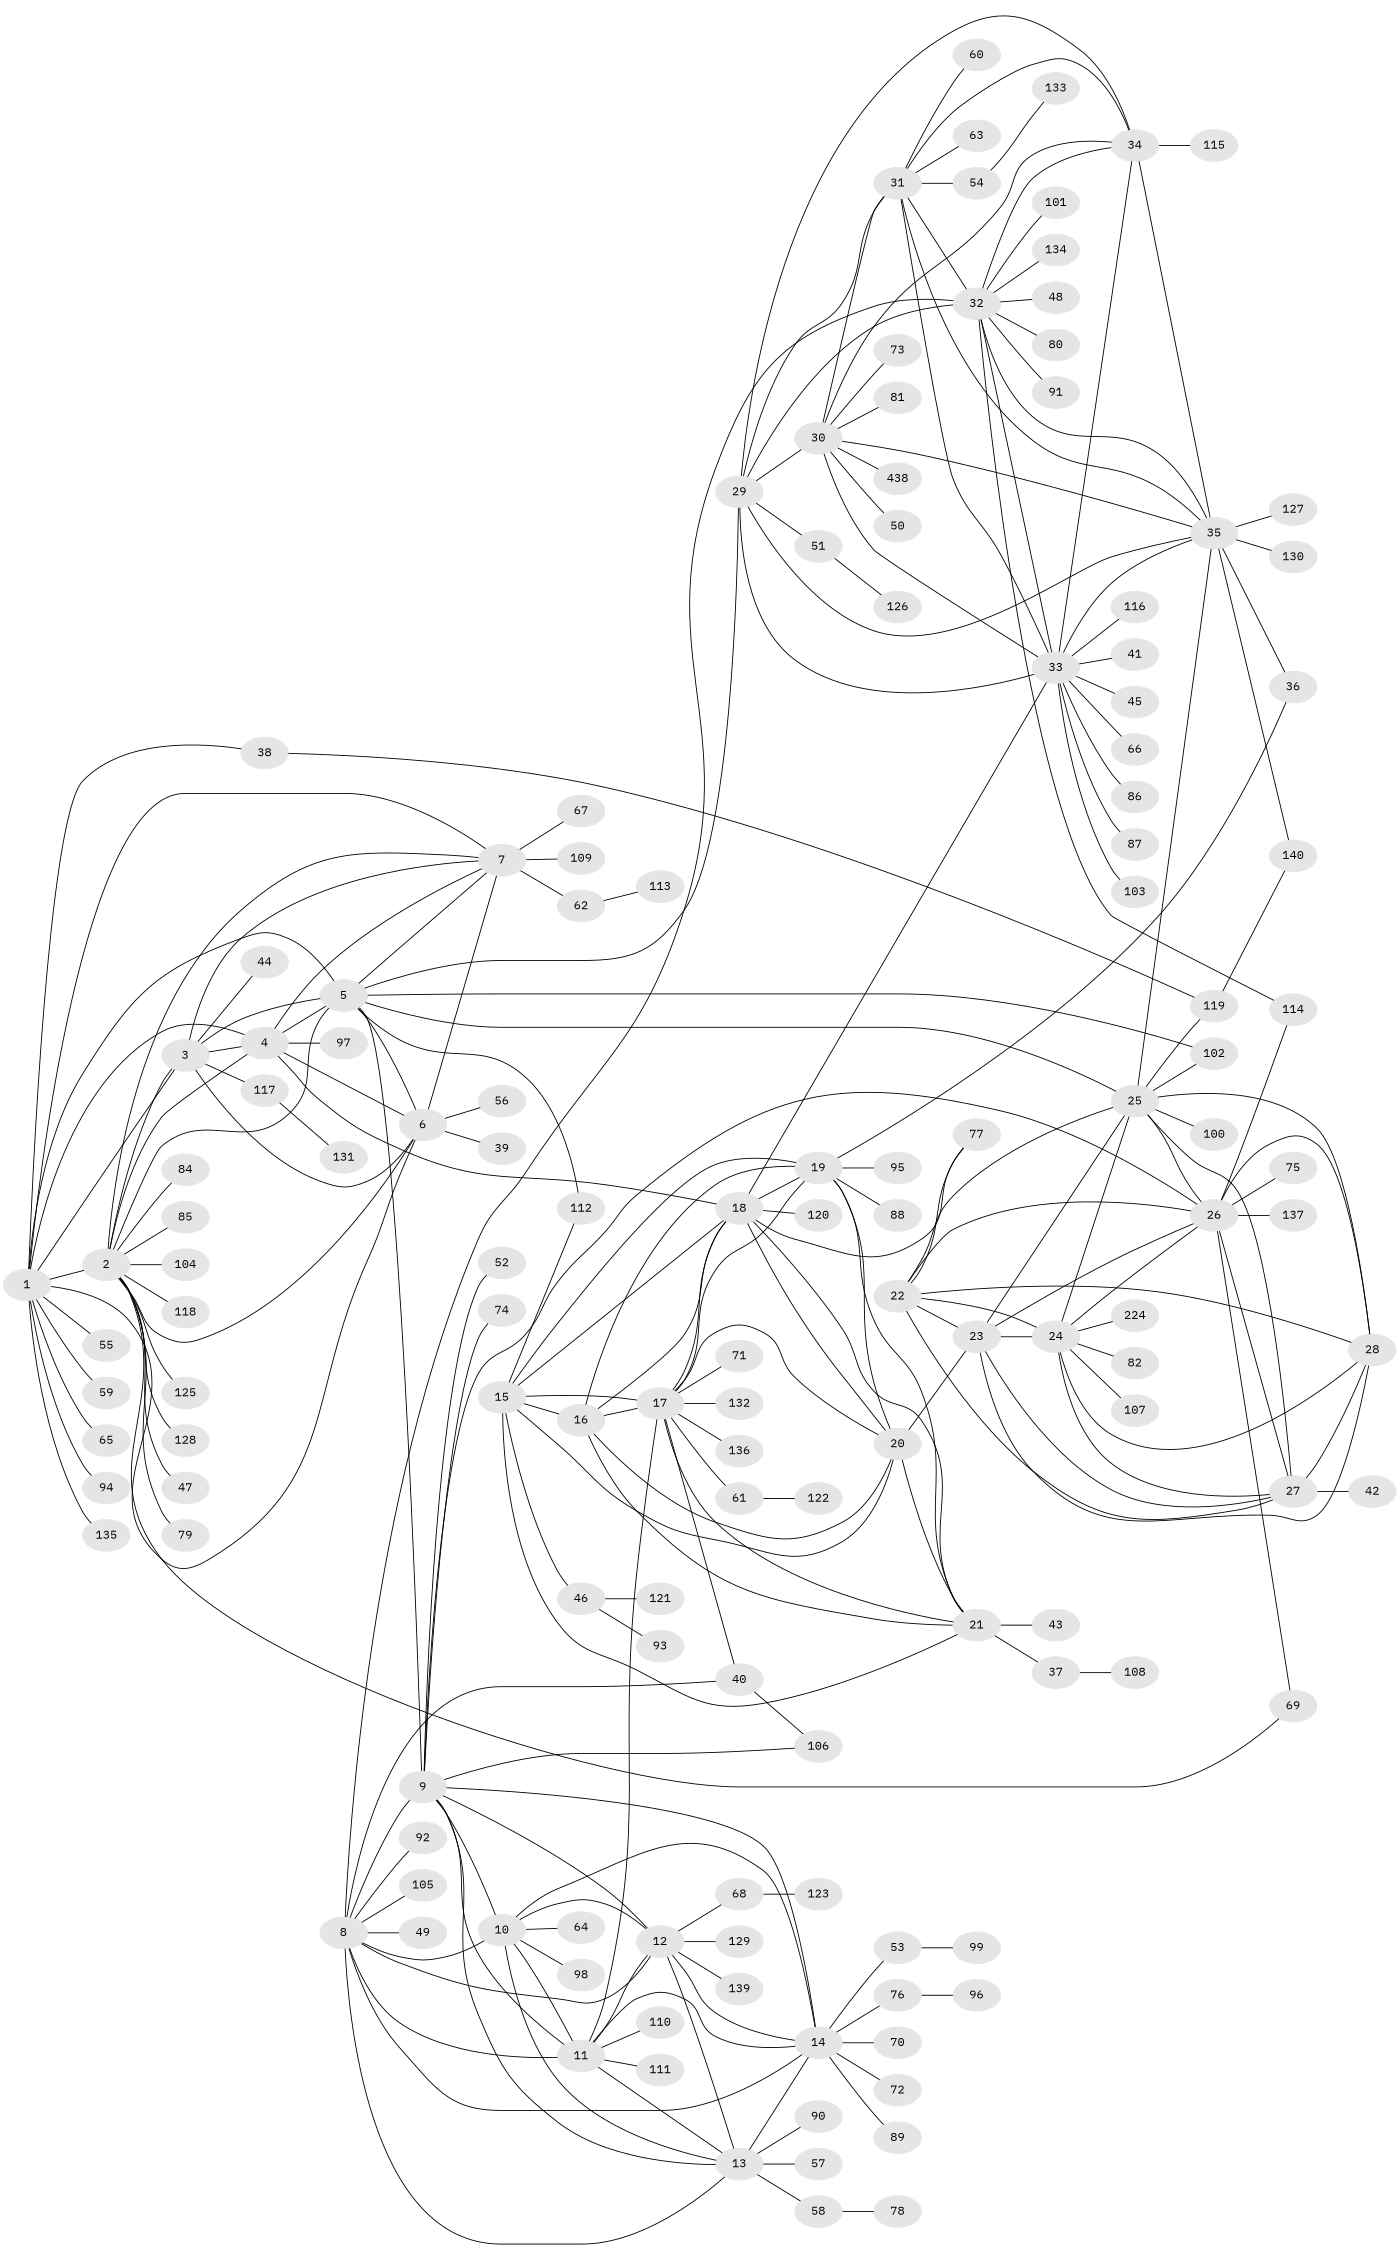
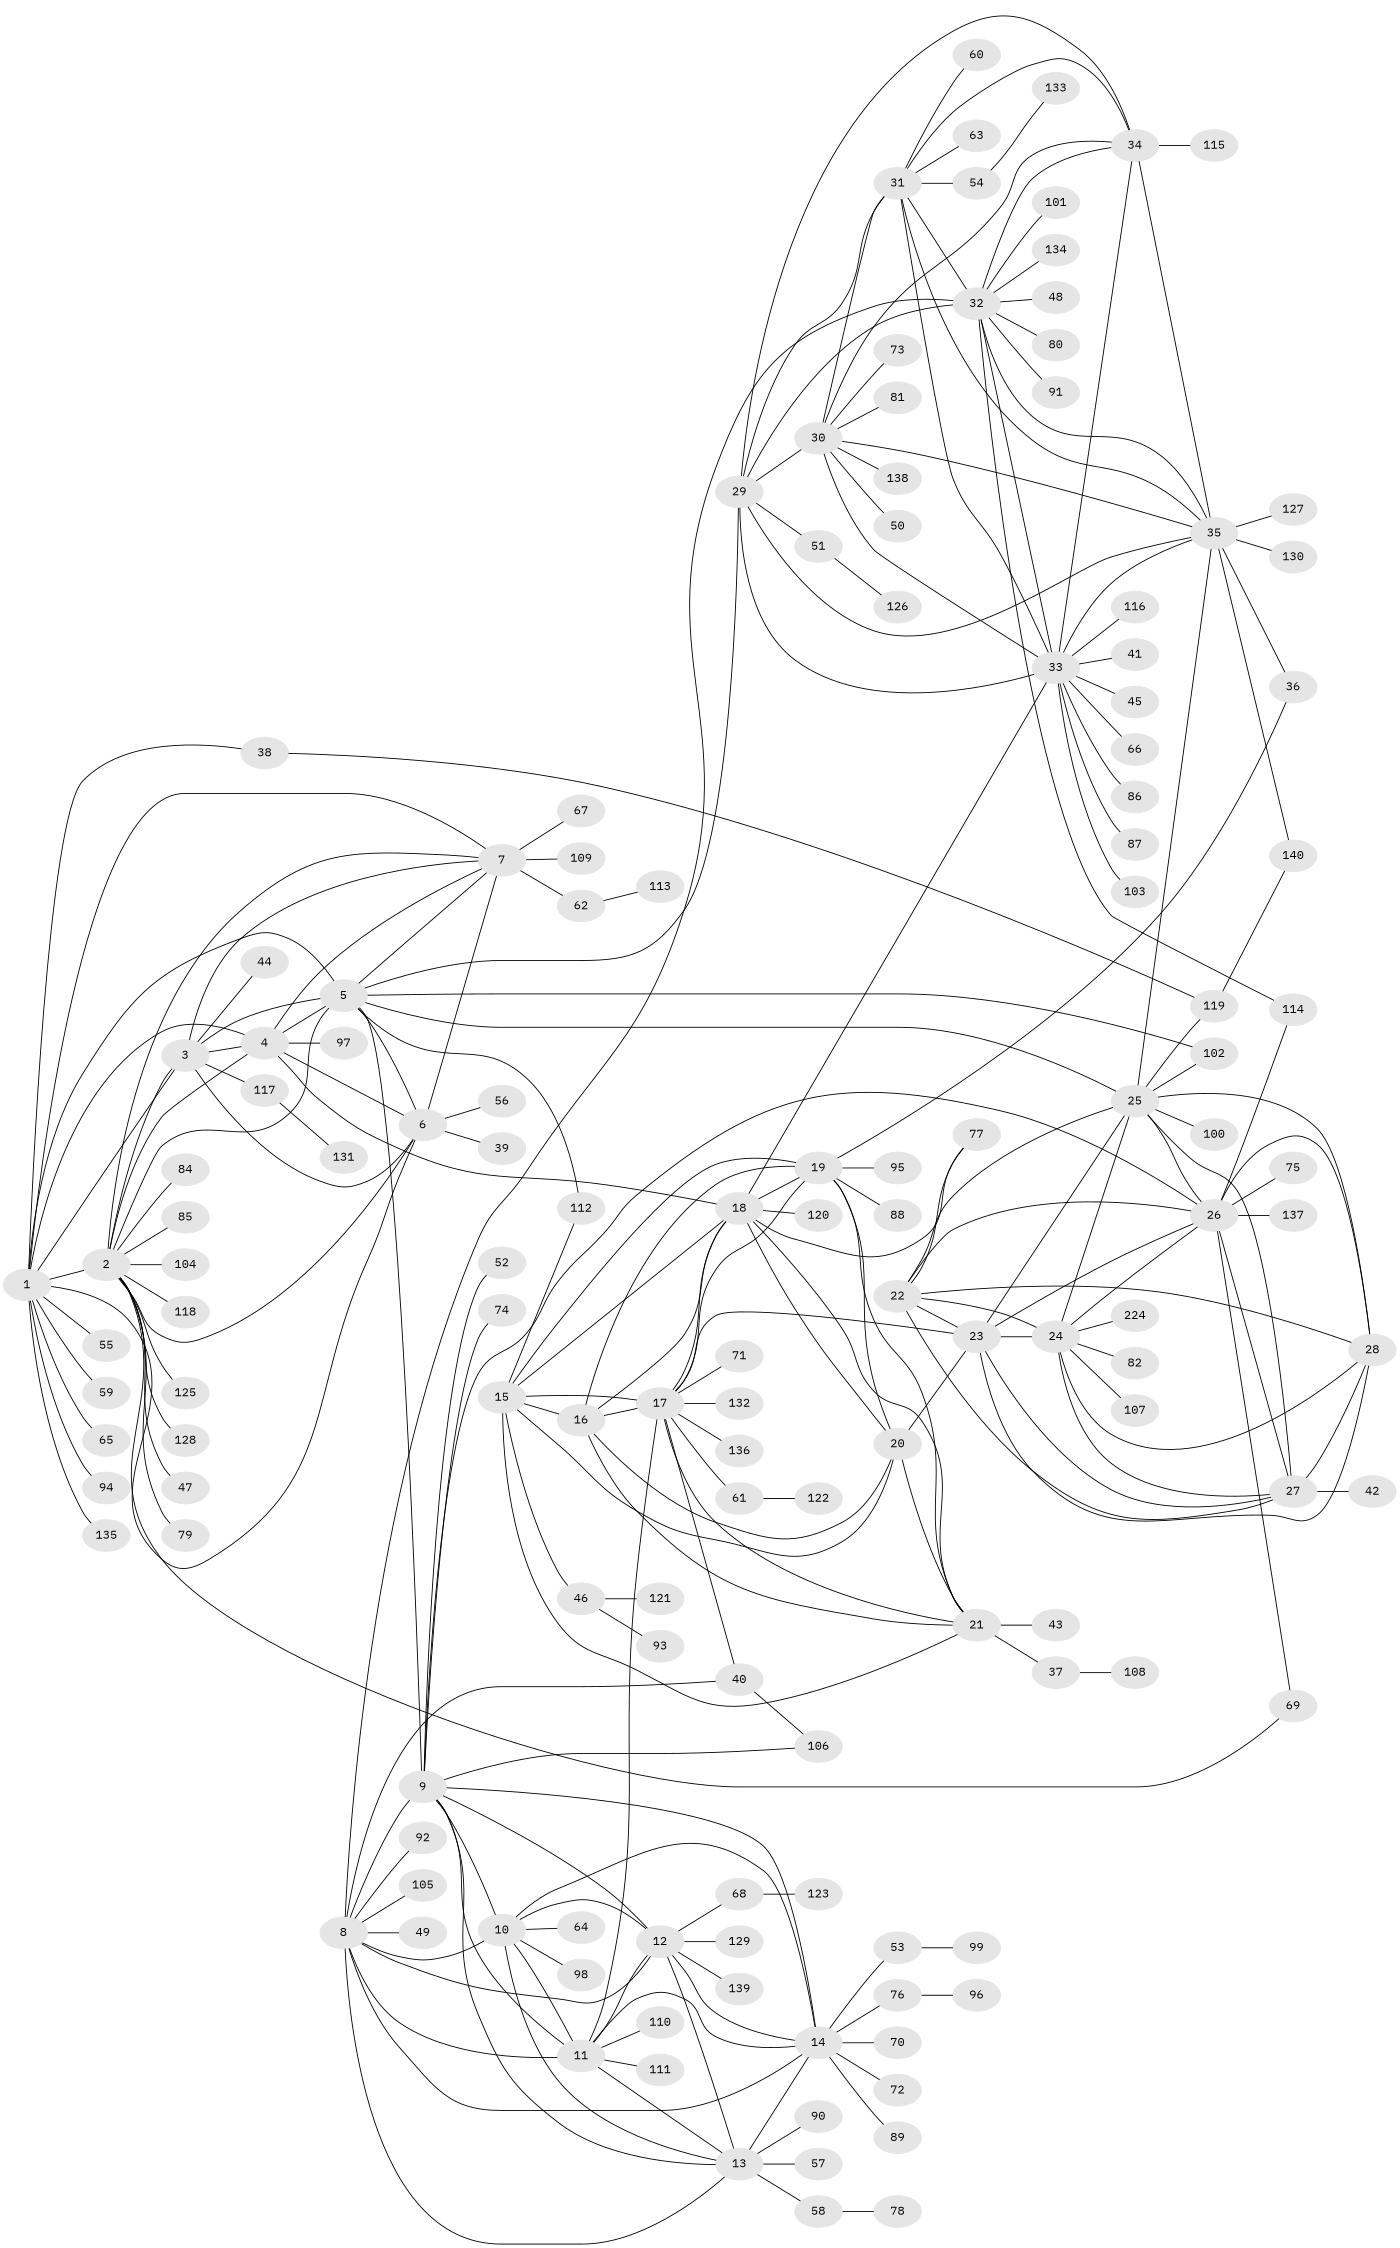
node "438": label "438" -> "138"
edge "17" -- "20": now "17" -- "23"
